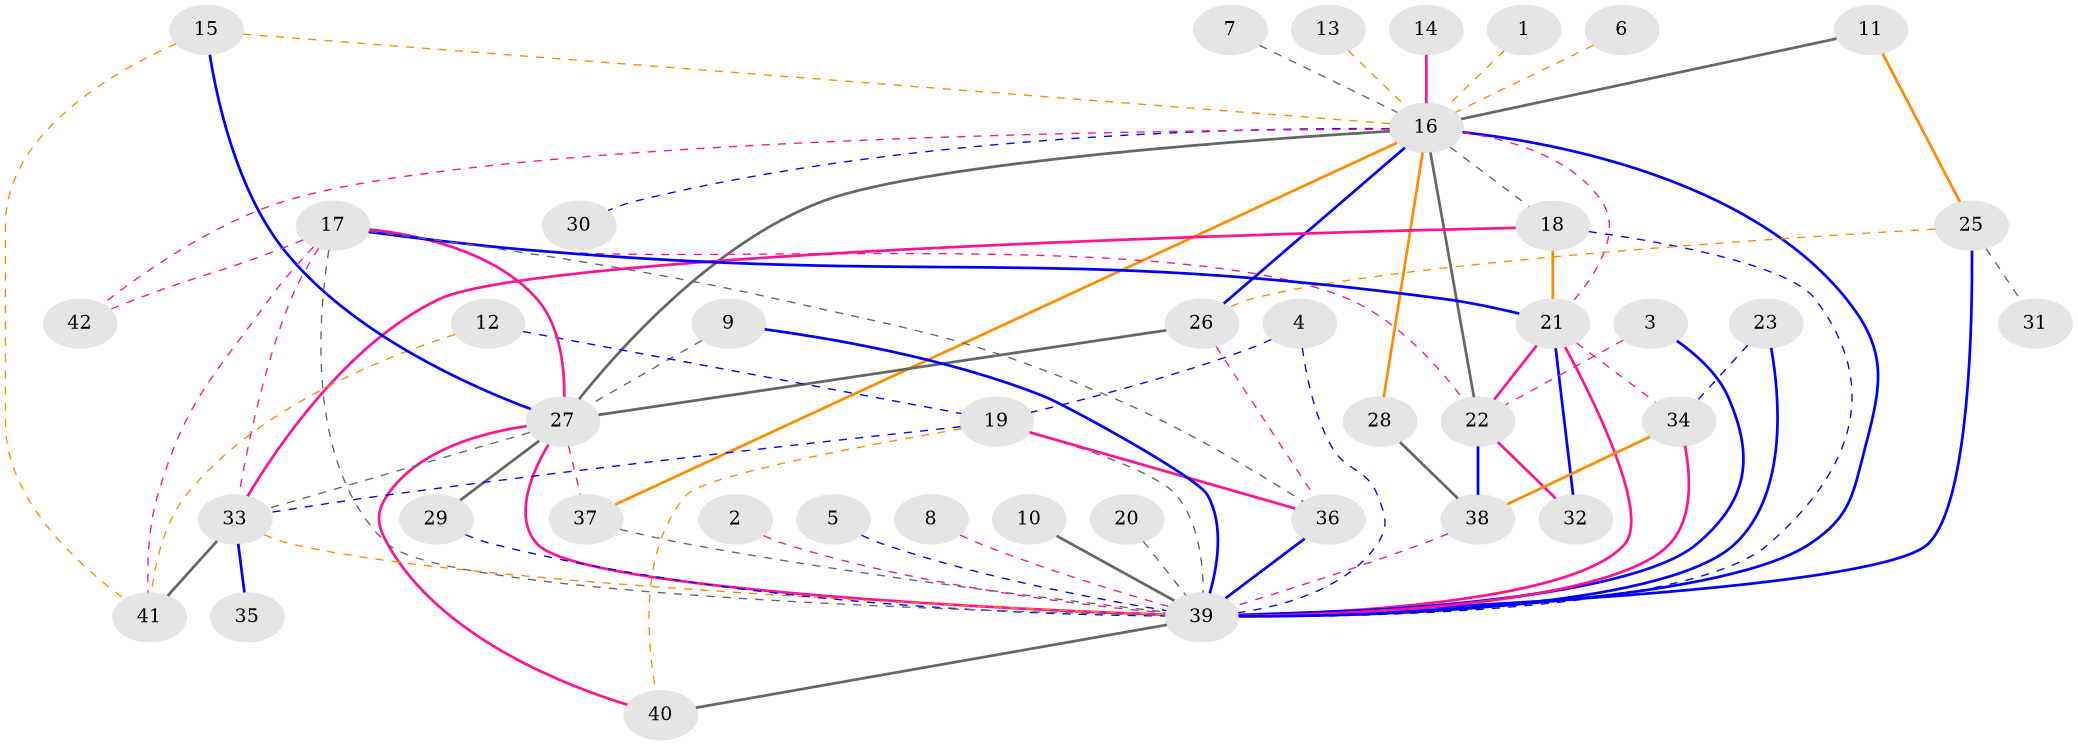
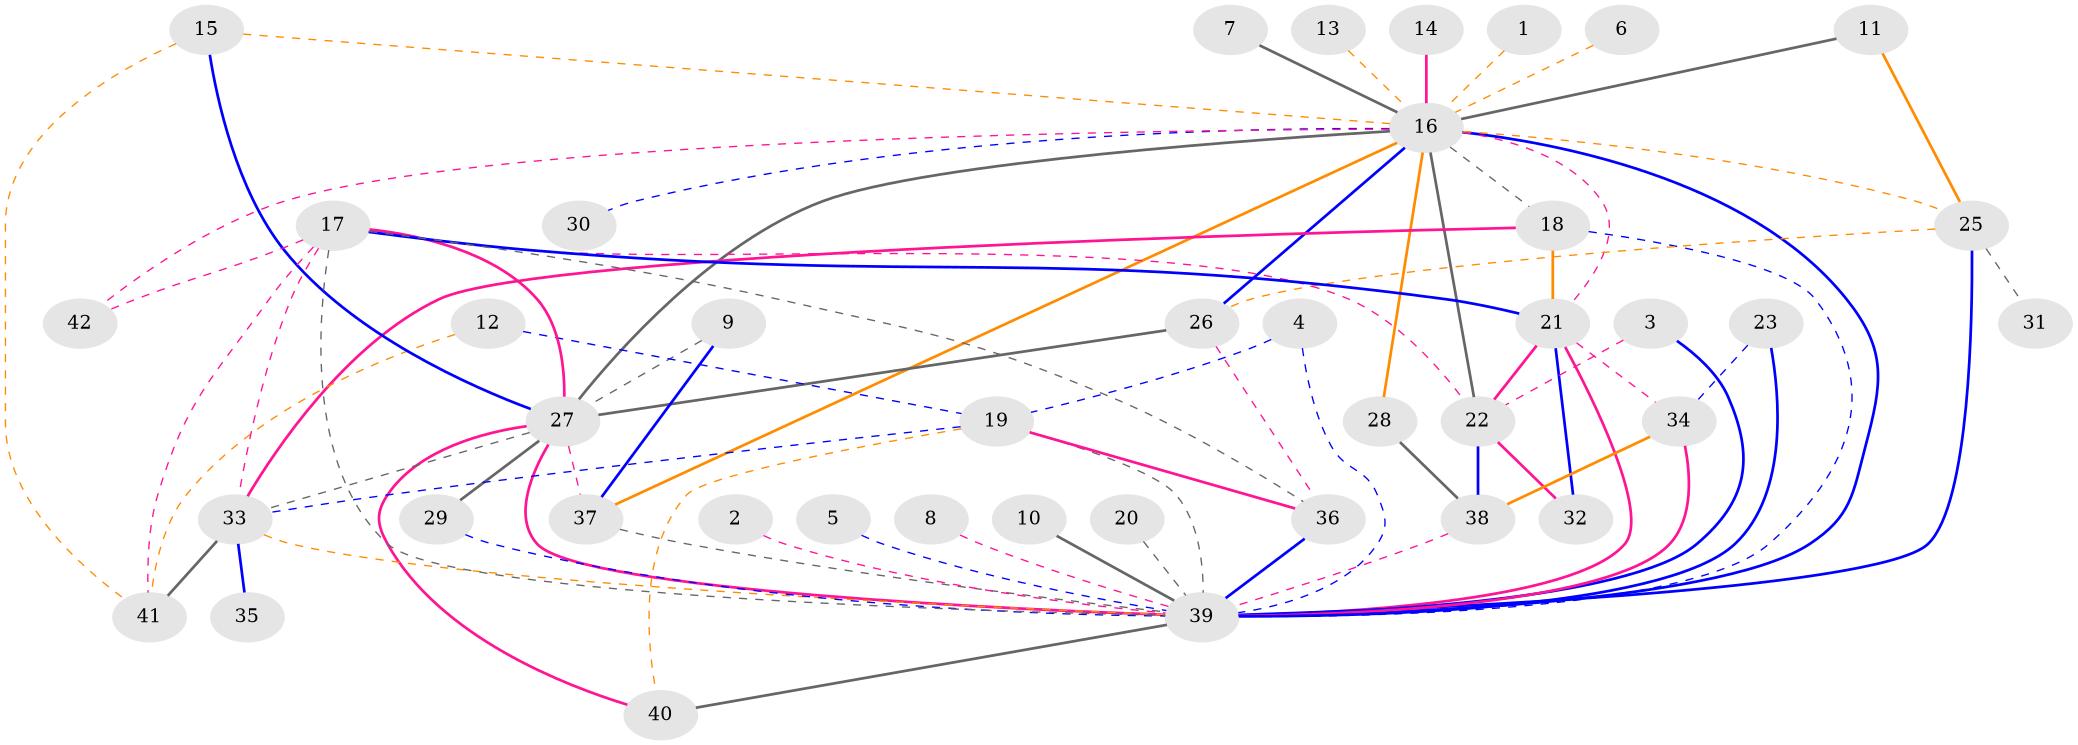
edge "7" -- "16": style dashed -> bold
edge "16" -- "25": added
edge "9" -- "39": now "9" -- "37"
